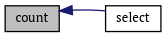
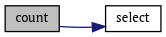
edge "select" -> "count": reversed
